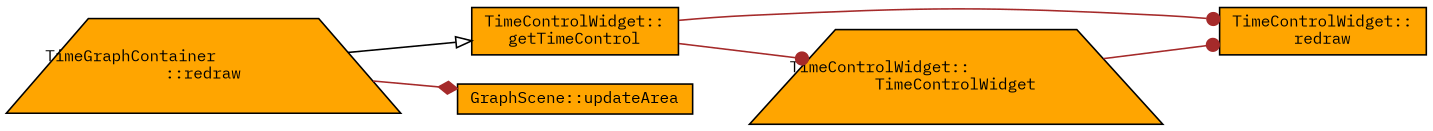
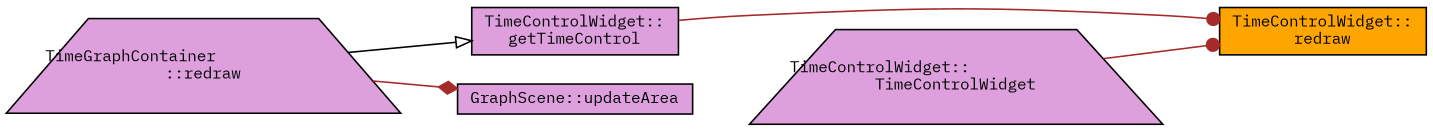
node "TimeControlWidget:: getTimeControl": fillcolor orange -> plum
edge "TimeControlWidget:: getTimeControl" -> "TimeControlWidget:: TimeControlWidget": removed
node "TimeGraphContainer ::redraw": fillcolor orange -> plum
node "TimeControlWidget:: TimeControlWidget": fillcolor orange -> plum
node "GraphScene::updateArea": fillcolor orange -> plum
